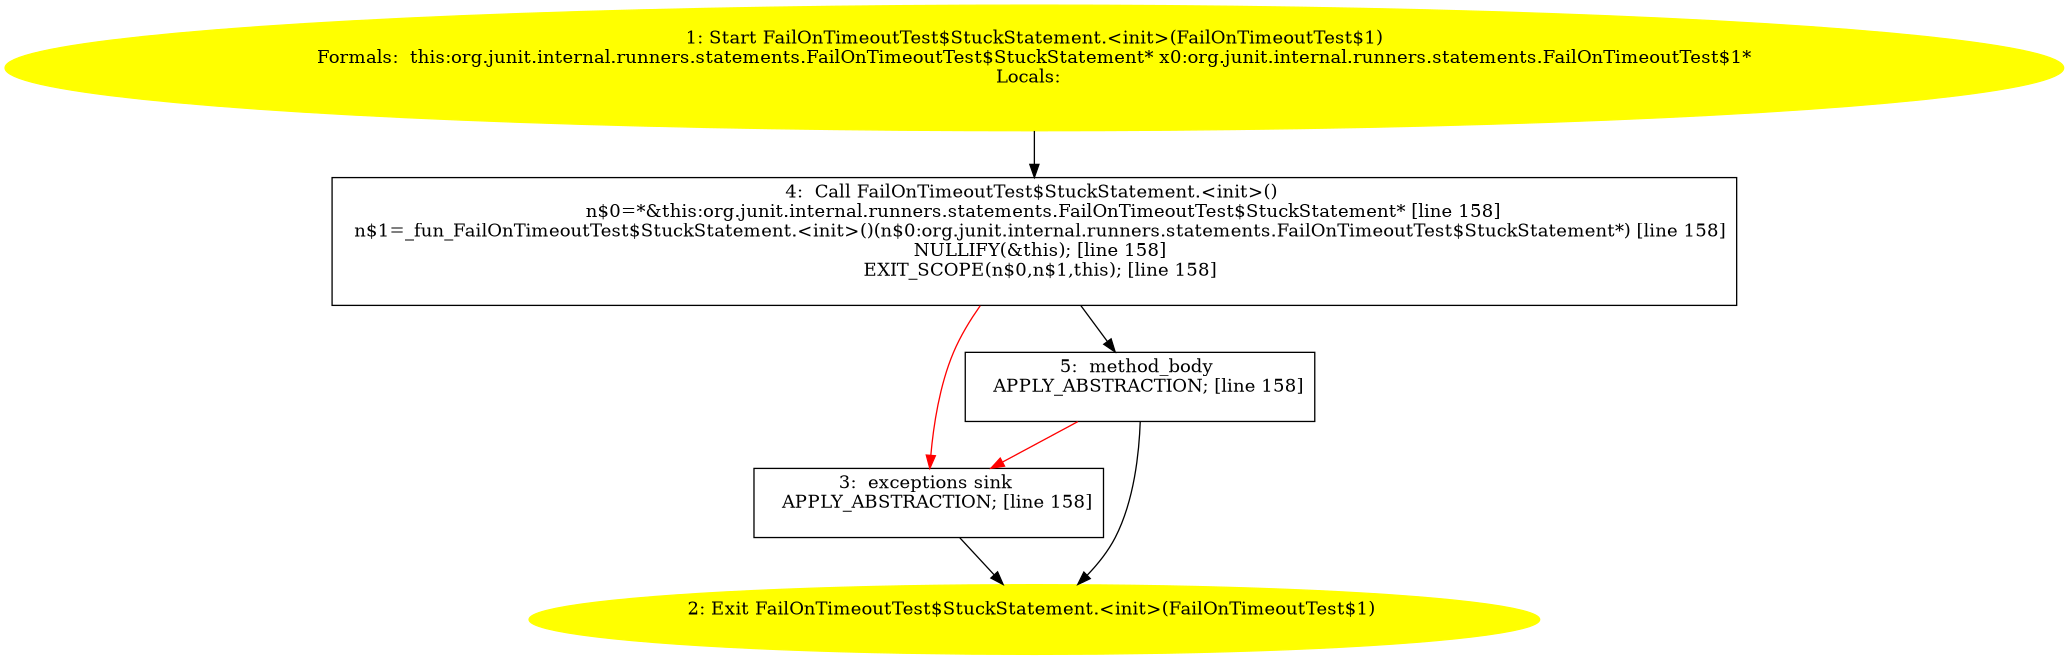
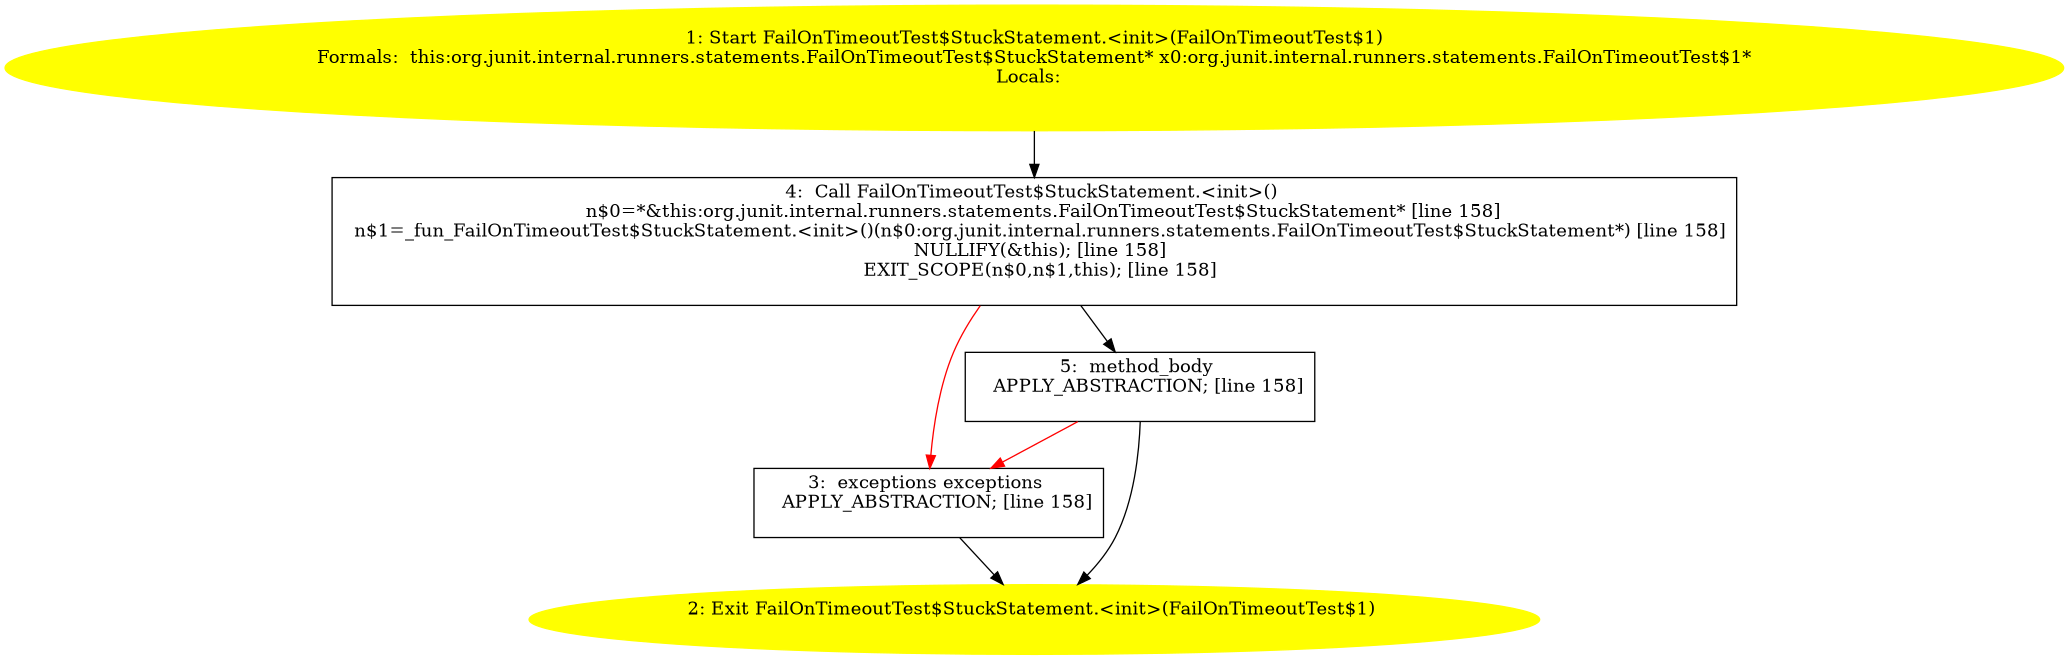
node "3:  exceptions sink APPLY_ABSTRACTION; [line 158]": label "3:  exceptions sink APPLY_ABSTRACTION; [line 158]" -> "3:  exceptions exceptions APPLY_ABSTRACTION; [line 158]"
